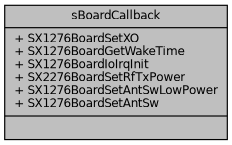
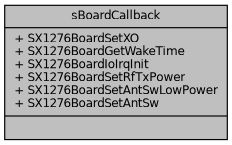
node "sBoardCallback": text "+ SX2276BoardSetRfTxPower" -> "+ SX1276BoardSetRfTxPower"
